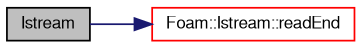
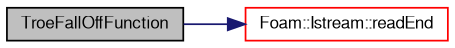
node "Istream": label "Istream" -> "TroeFallOffFunction"
